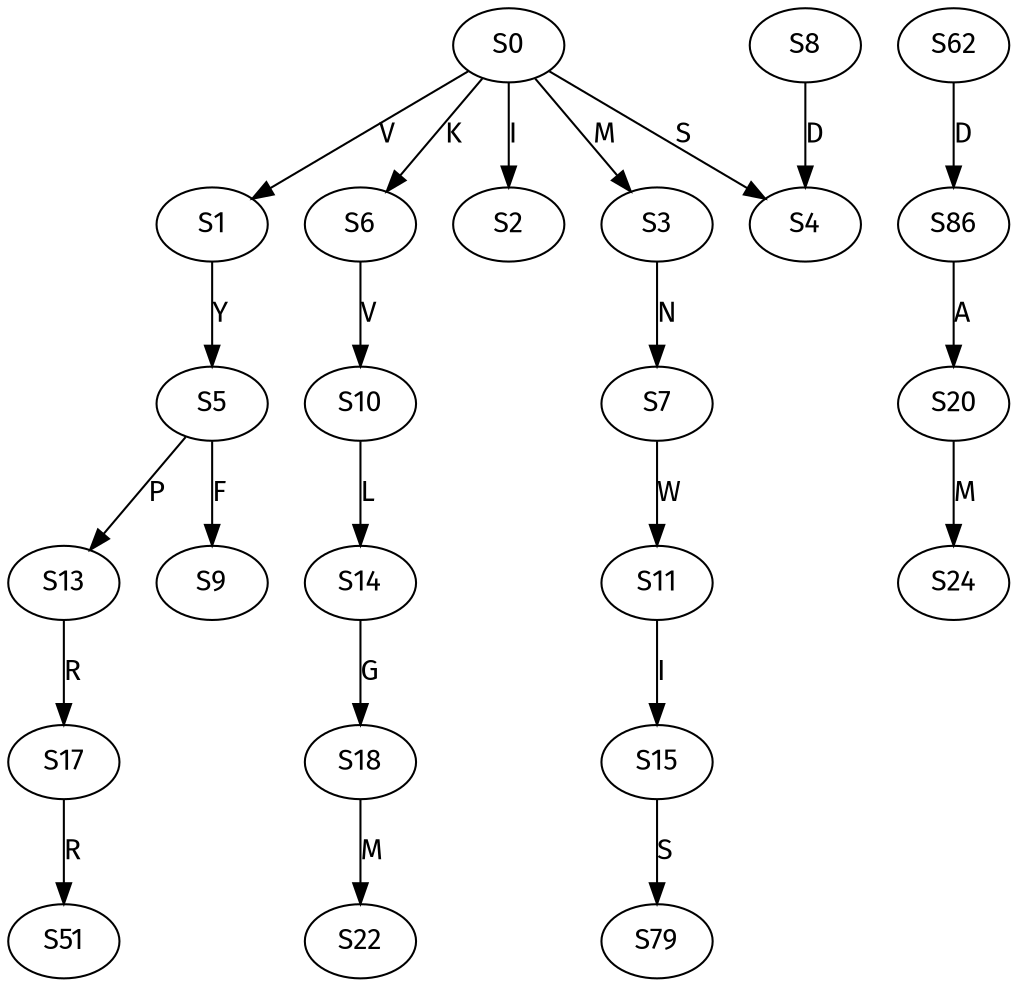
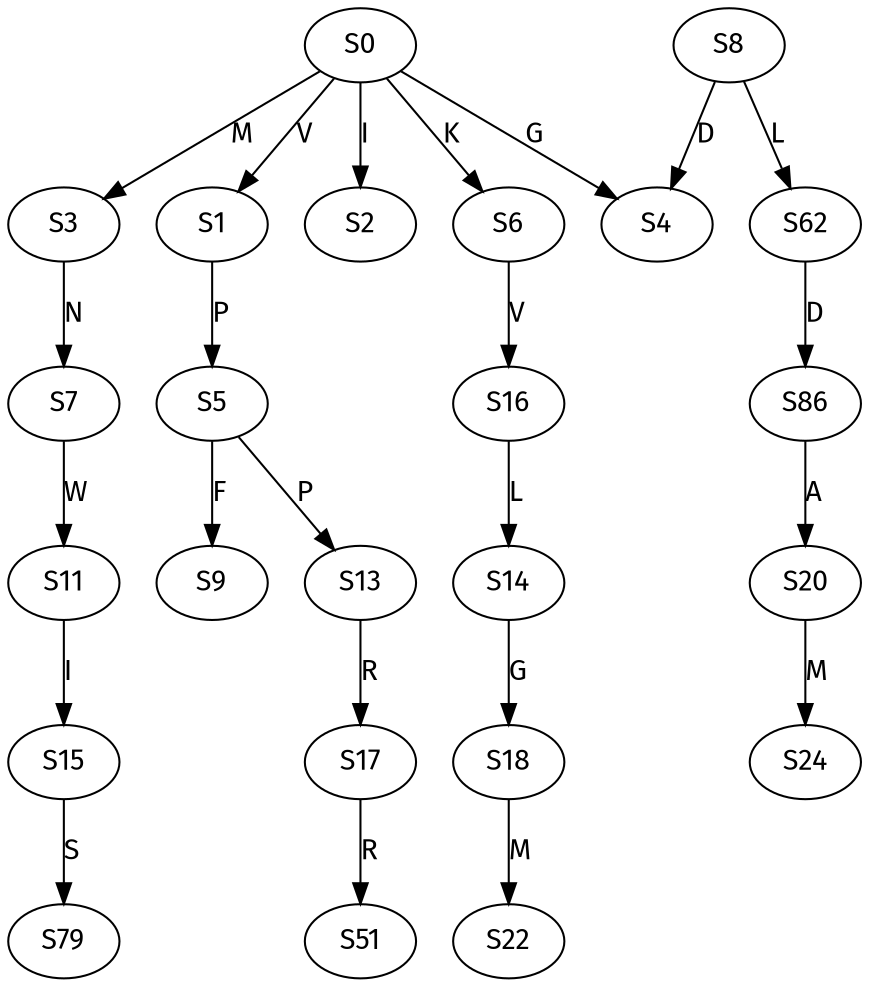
edge "S8" -> "S62": added, label "L"
edge "S0" -> "S4": label "S" -> "G"
edge "S1" -> "S5": label "Y" -> "P"
node "S10": label "S10" -> "S16"
